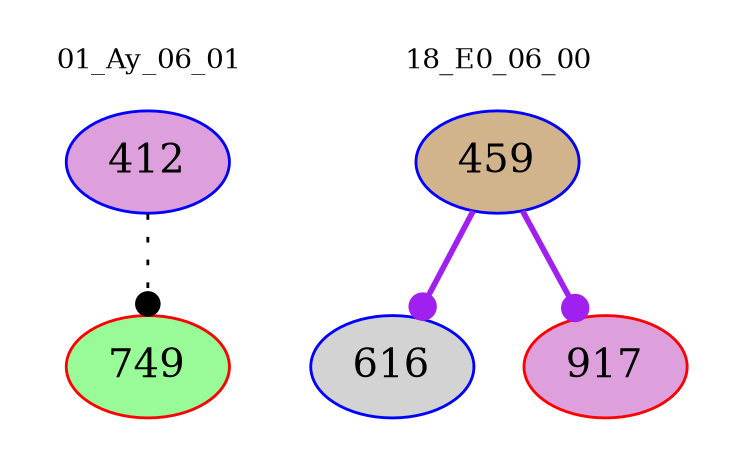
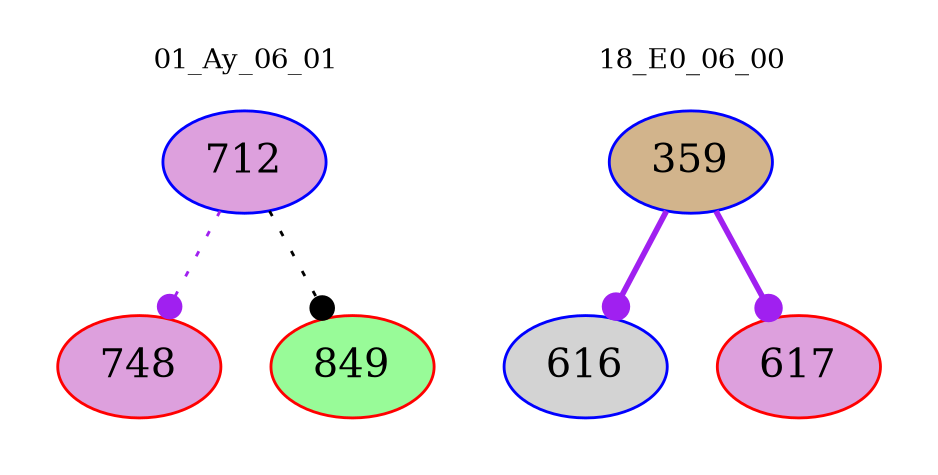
node "412": label "412" -> "712"
node "459": label "459" -> "359"
node "748": added
node "749": label "749" -> "849"
node "917": label "917" -> "617"
